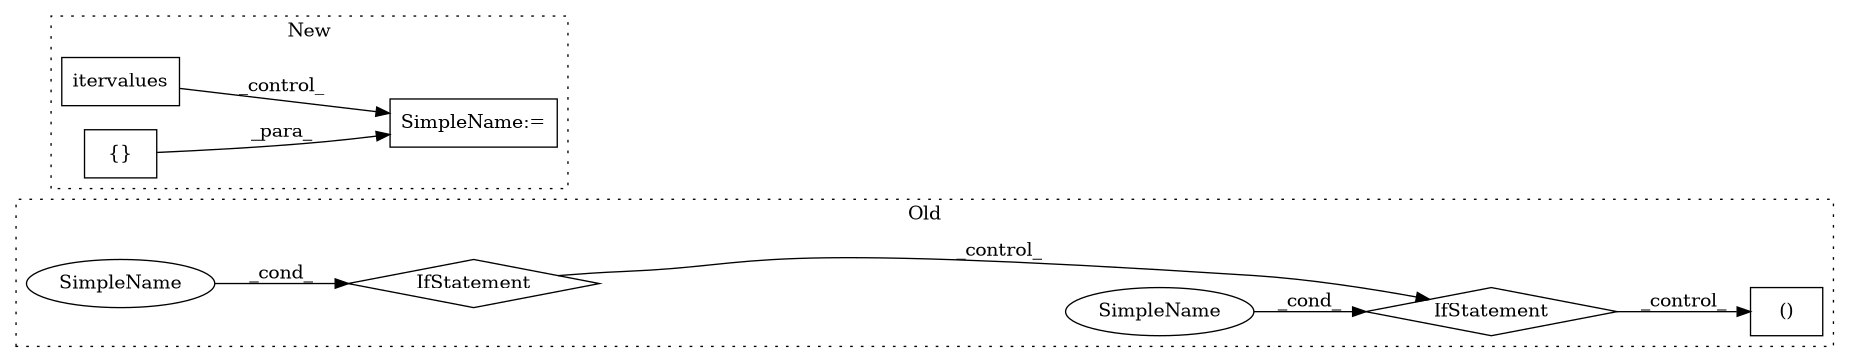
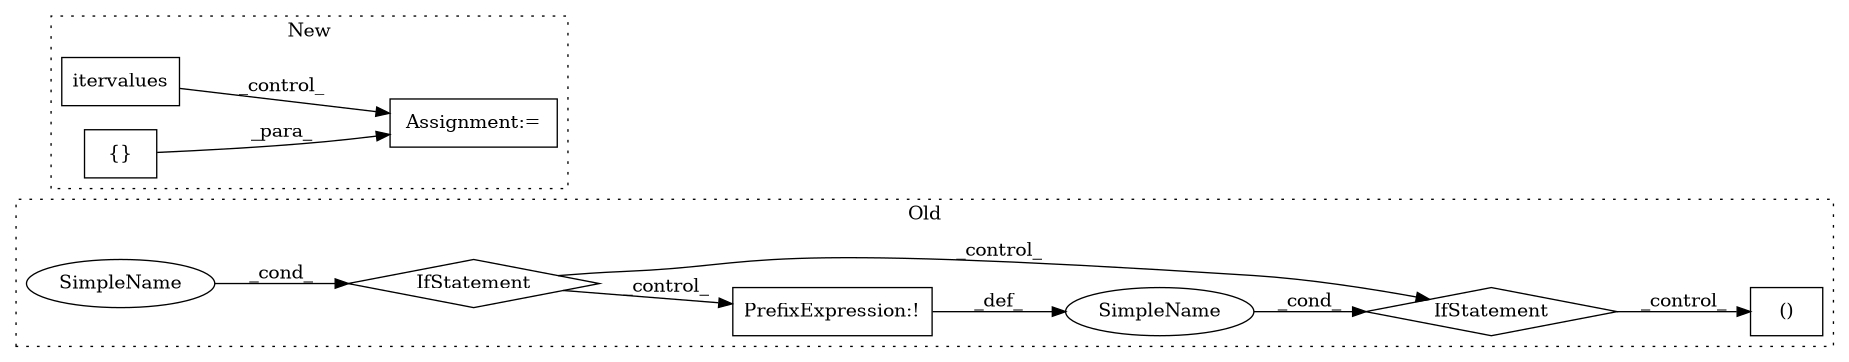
node "SimpleName:=": label "SimpleName:=" -> "Assignment:="
node "PrefixExpression:!": added
